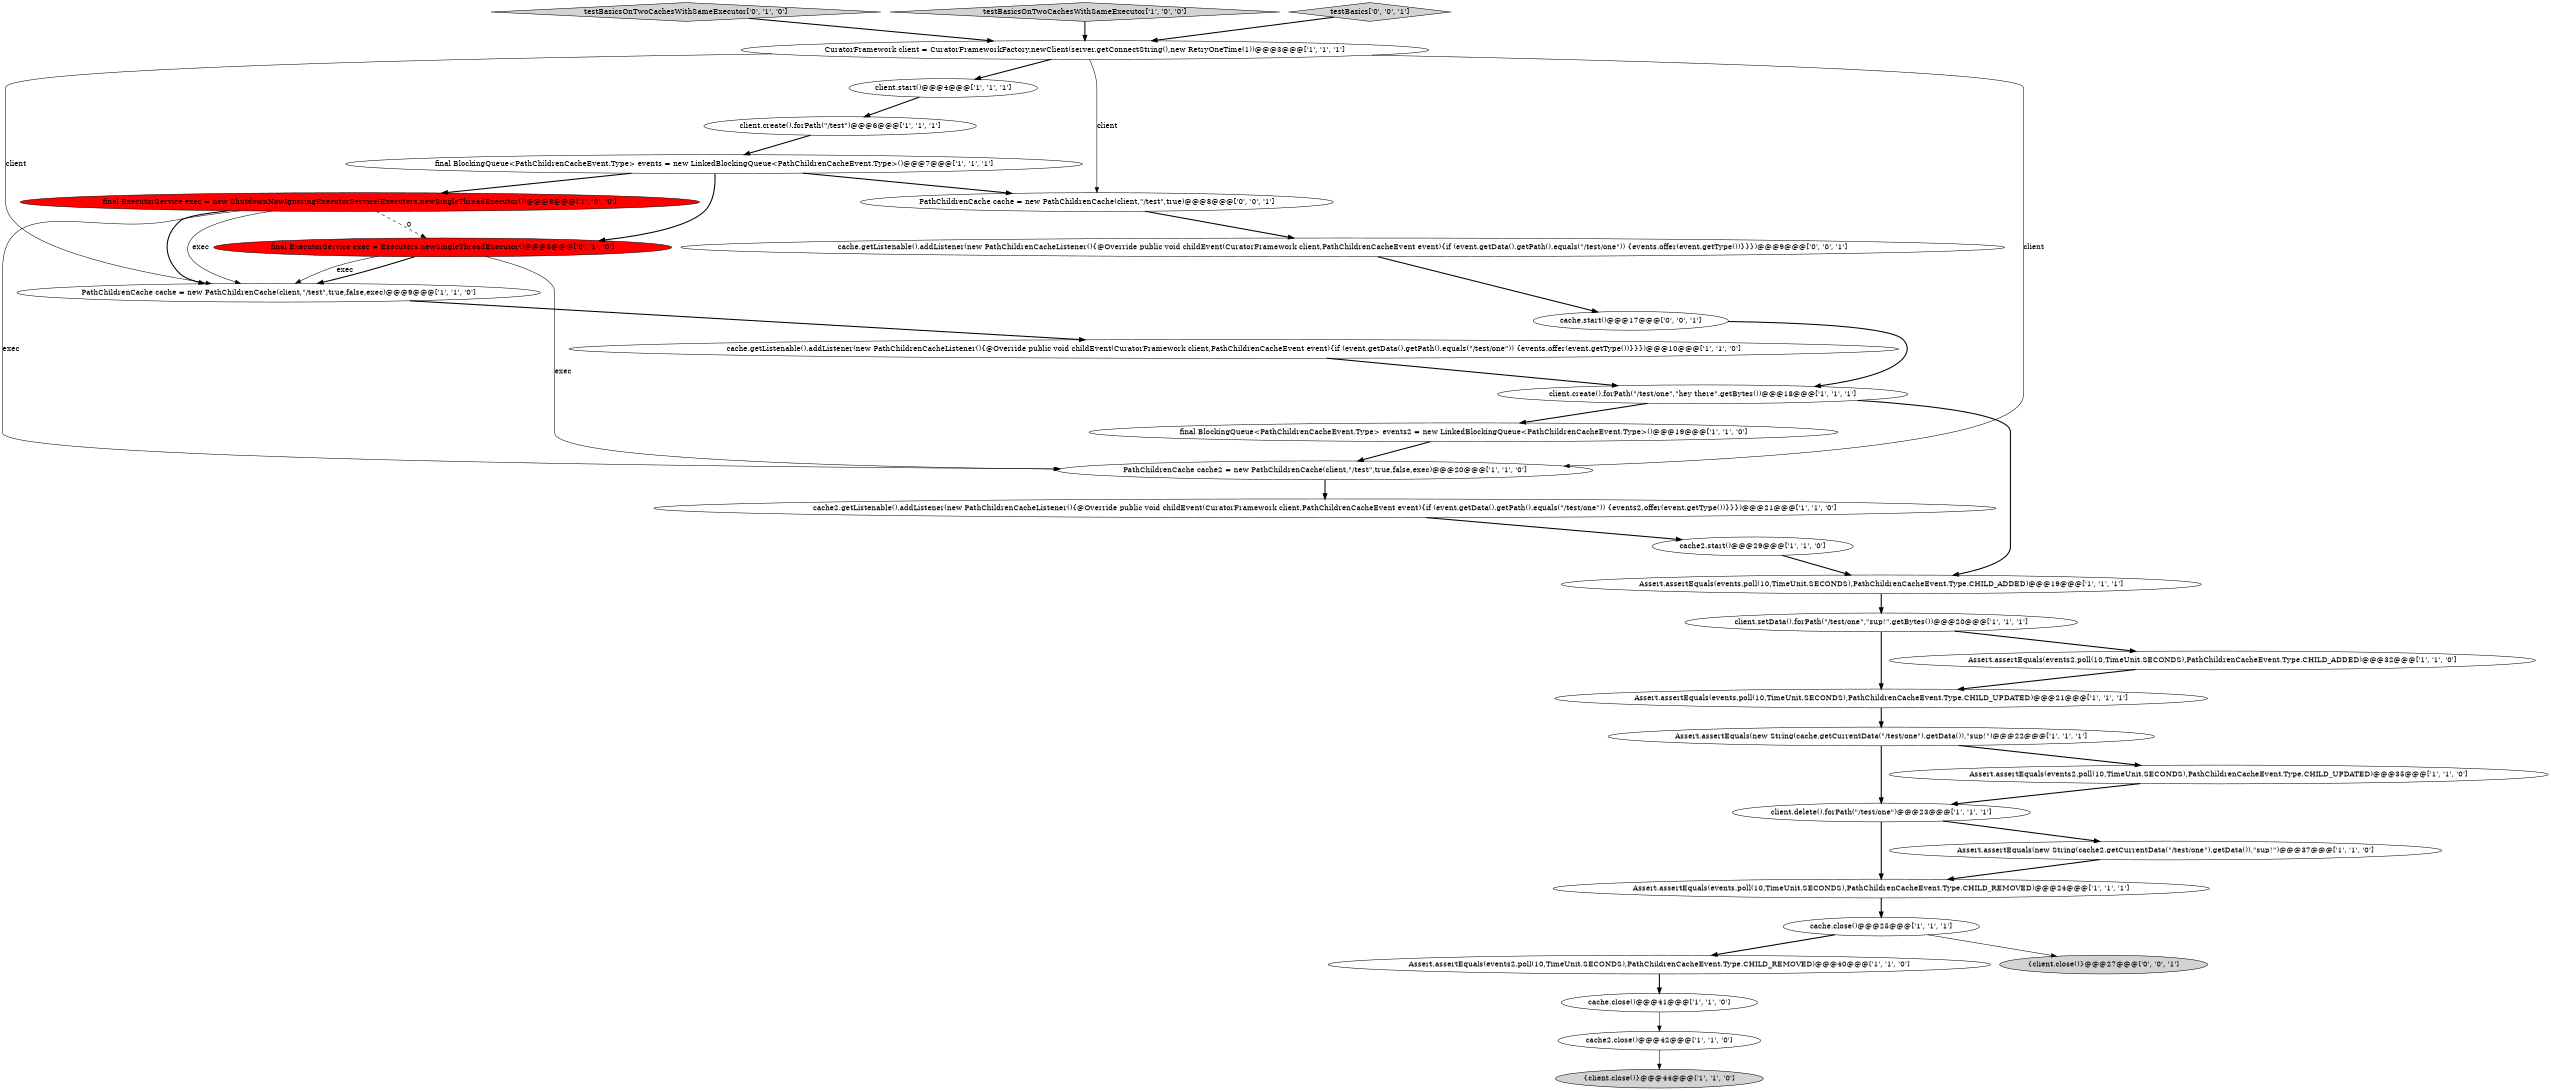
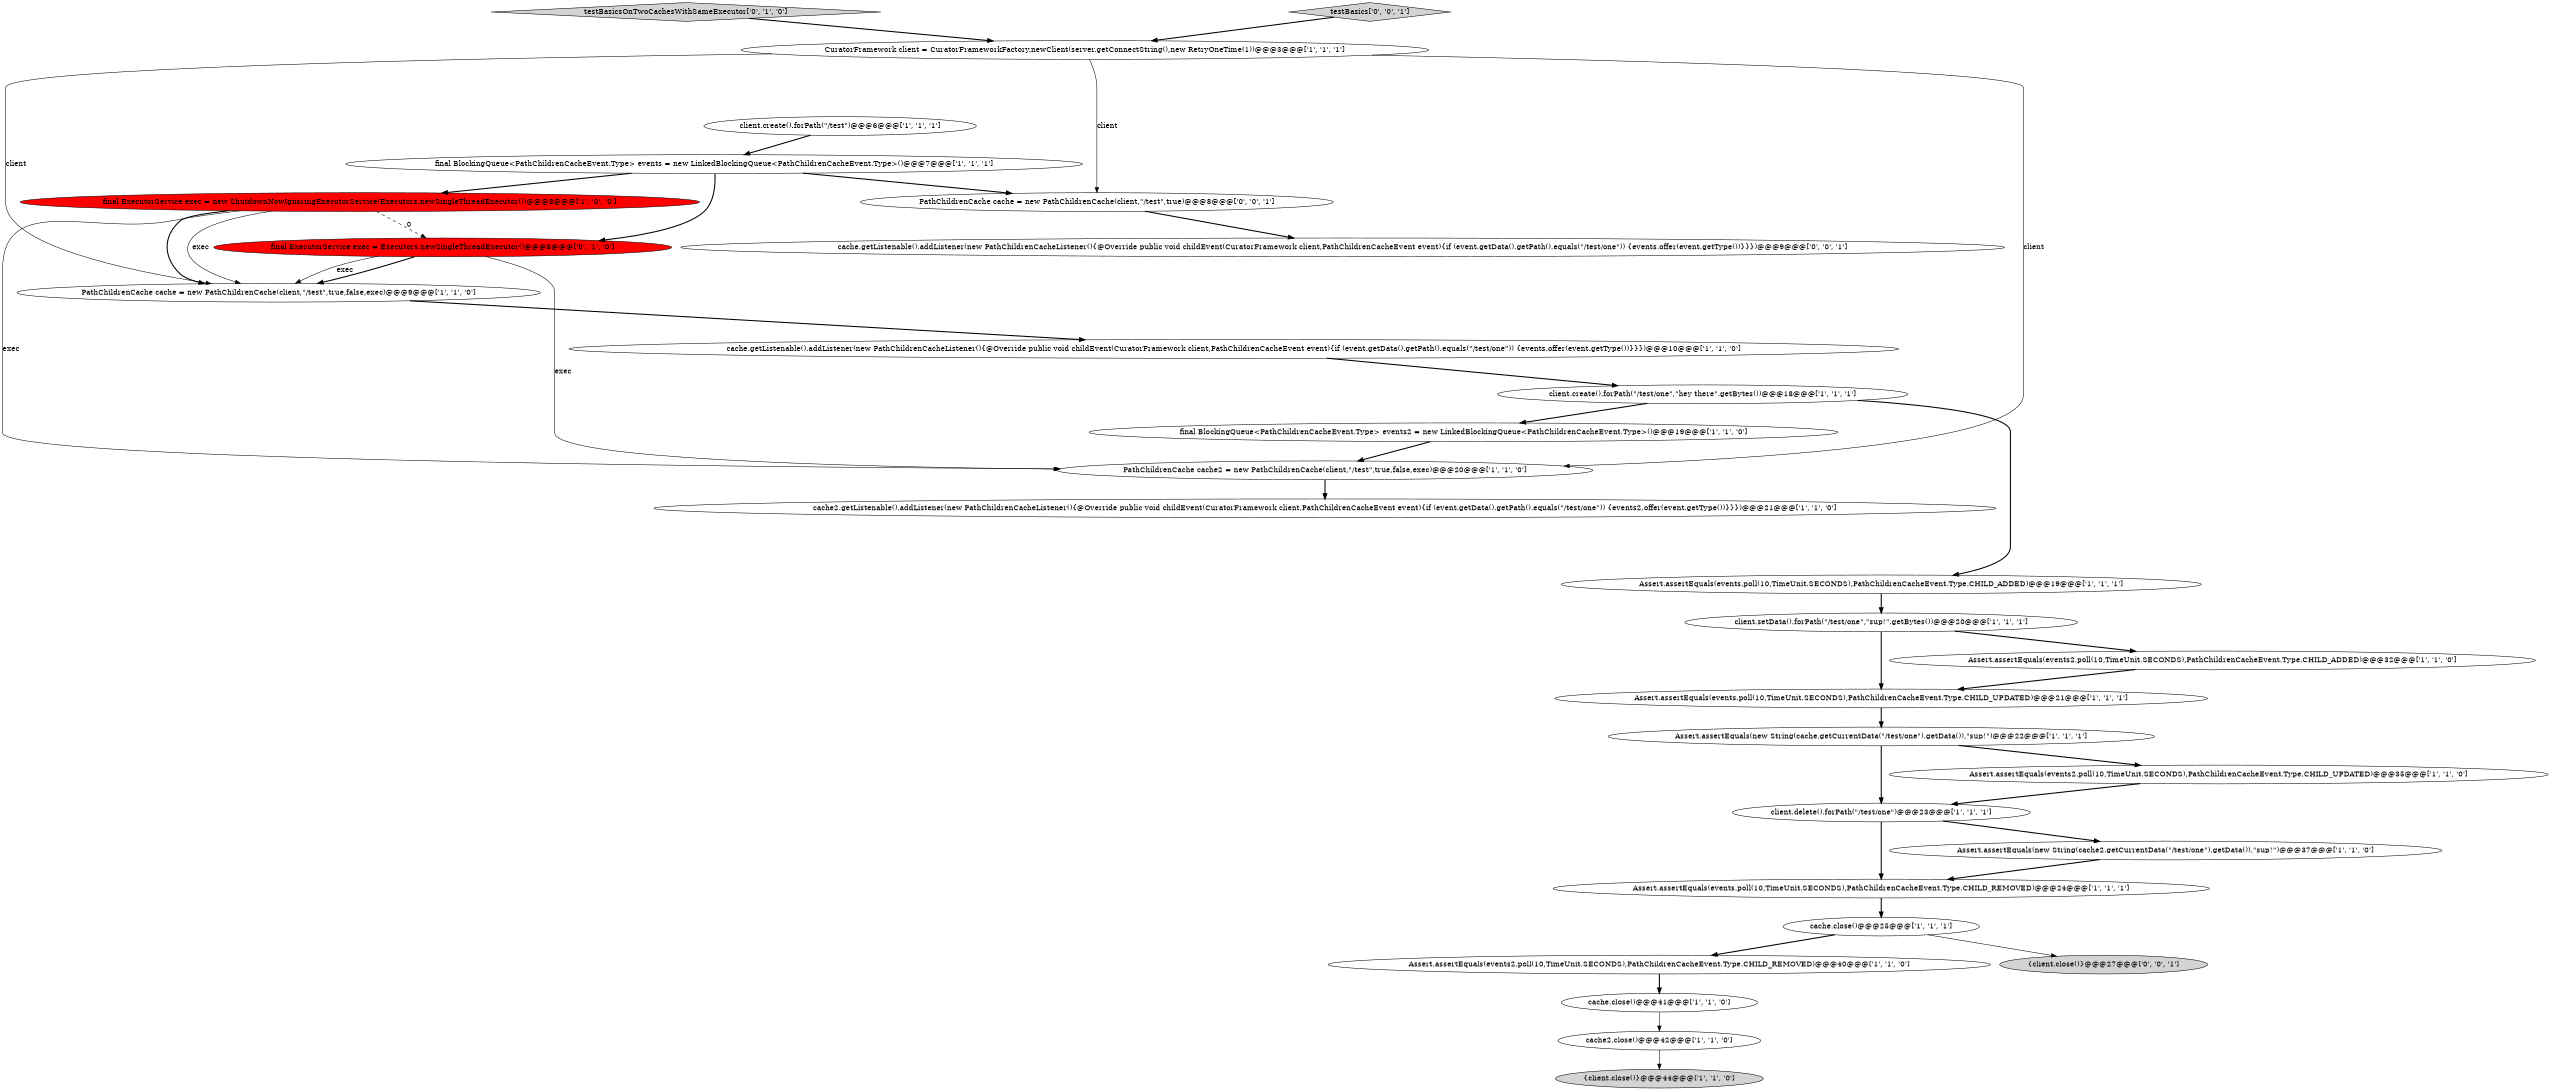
node "testBasicsOnTwoCachesWithSameExecutor['1', '0', '0']": removed
node "client.start()@@@4@@@['1', '1', '1']": removed
node "cache.start()@@@17@@@['0', '0', '1']": removed
node "cache2.start()@@@29@@@['1', '1', '0']": removed
